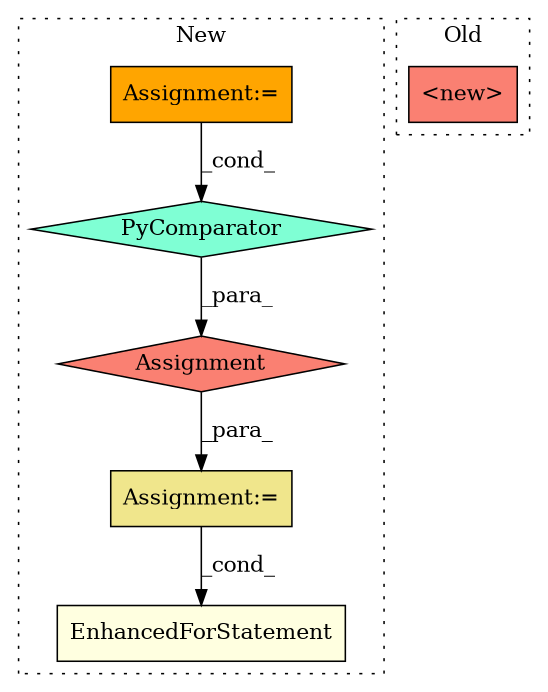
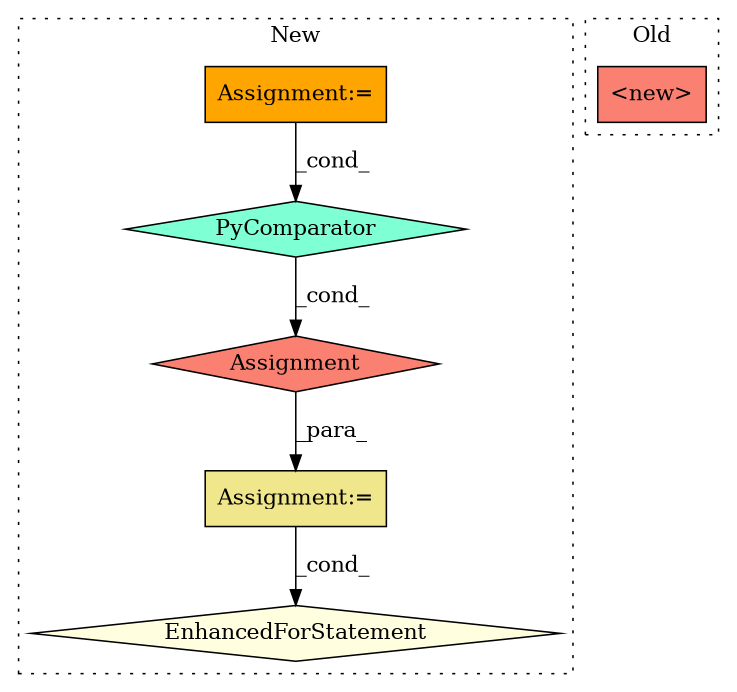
edge "PyComparator" -> "Assignment": label "_para_" -> "_cond_"
node "EnhancedForStatement": shape box -> diamond
